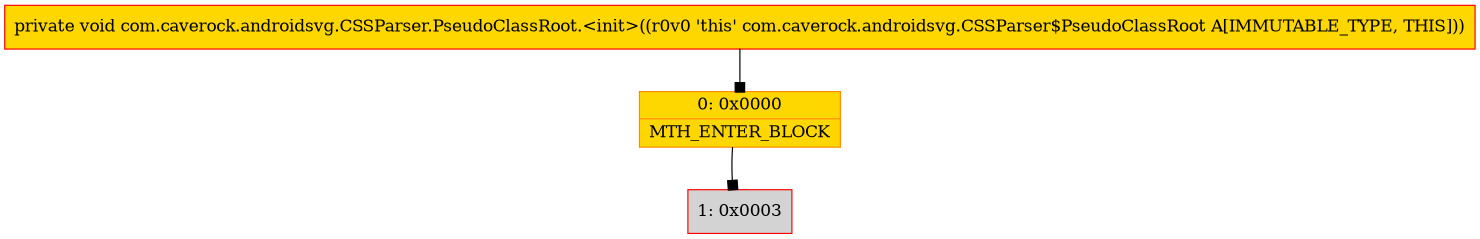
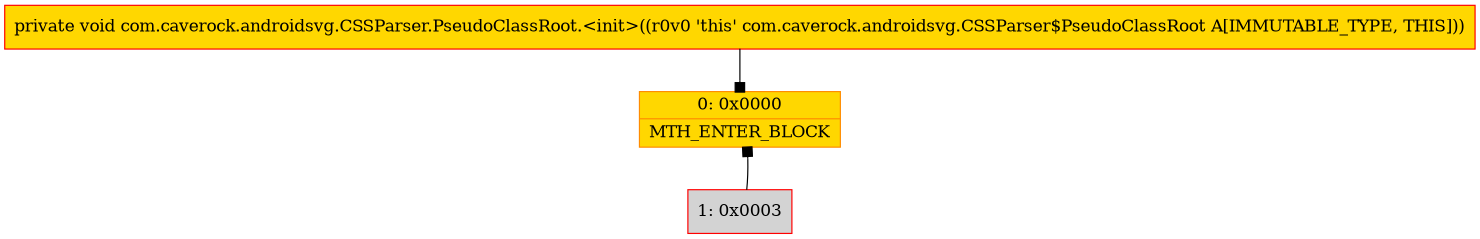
edge "0: 0x0000" -> "1: 0x0003": reversed
